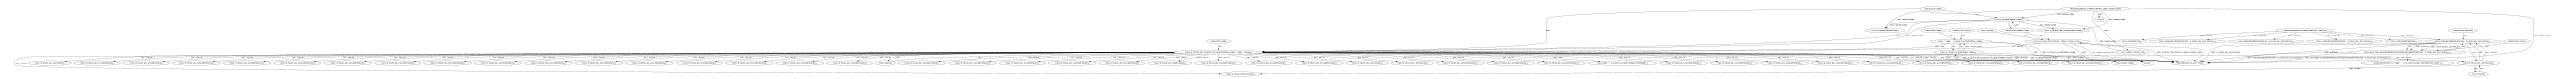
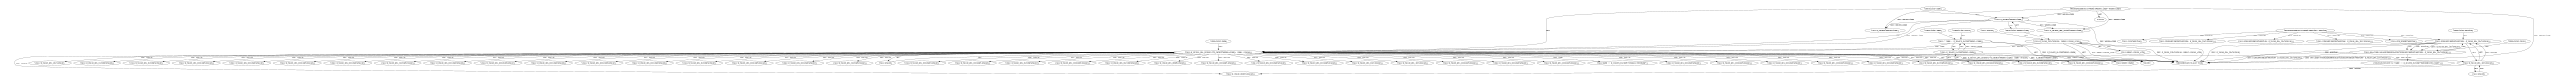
edge "(MethodParameterIn,WebKitWebSettings* webSettings)" -> "(Call,pspec->value_type)": now "(Call,g_value_init(&value, pspec->value_type))" -> "(Call,pspec->value_type)"
